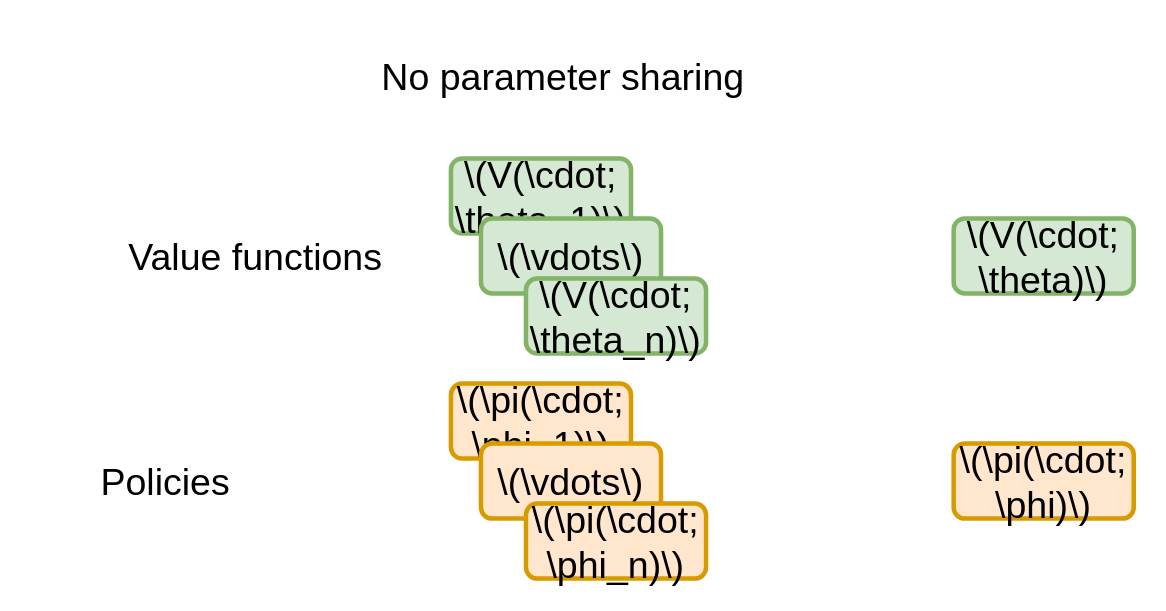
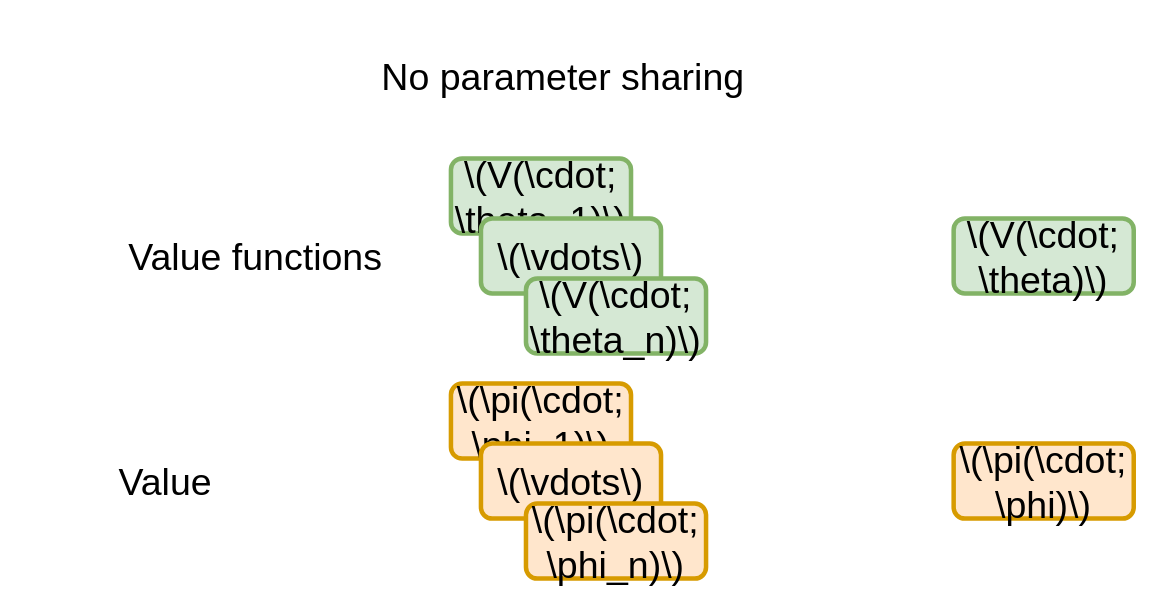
node "Policies": label "Policies" -> "Value"
